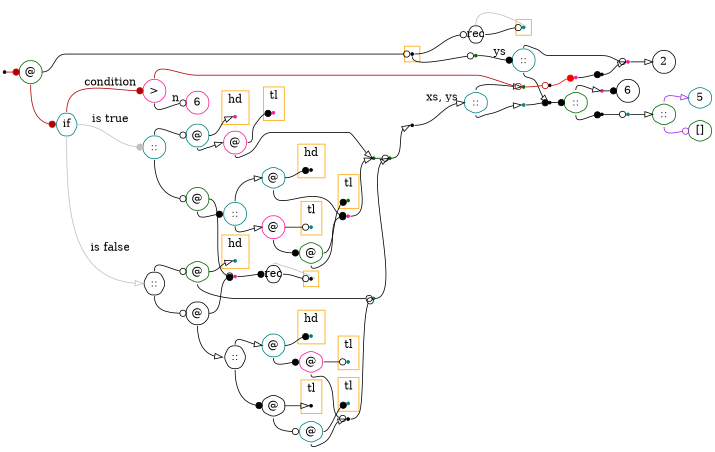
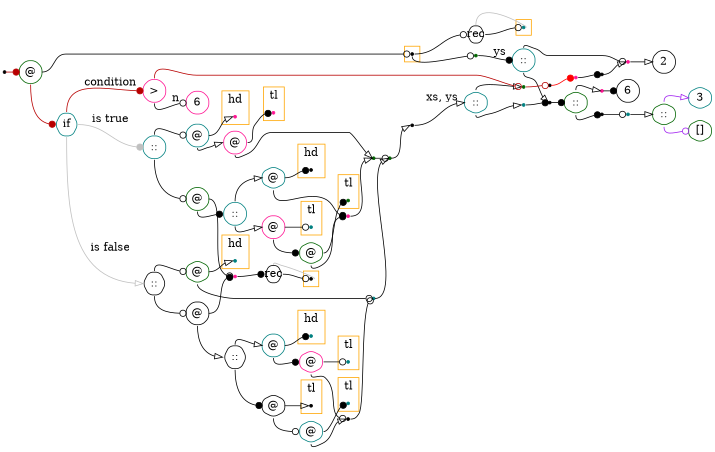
node "5": label "5" -> "3"
